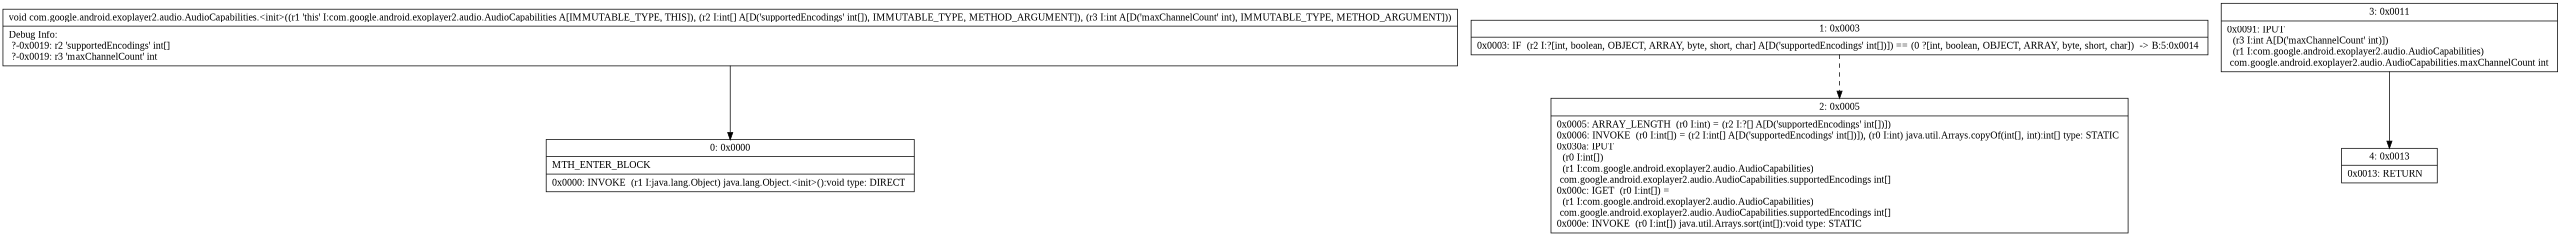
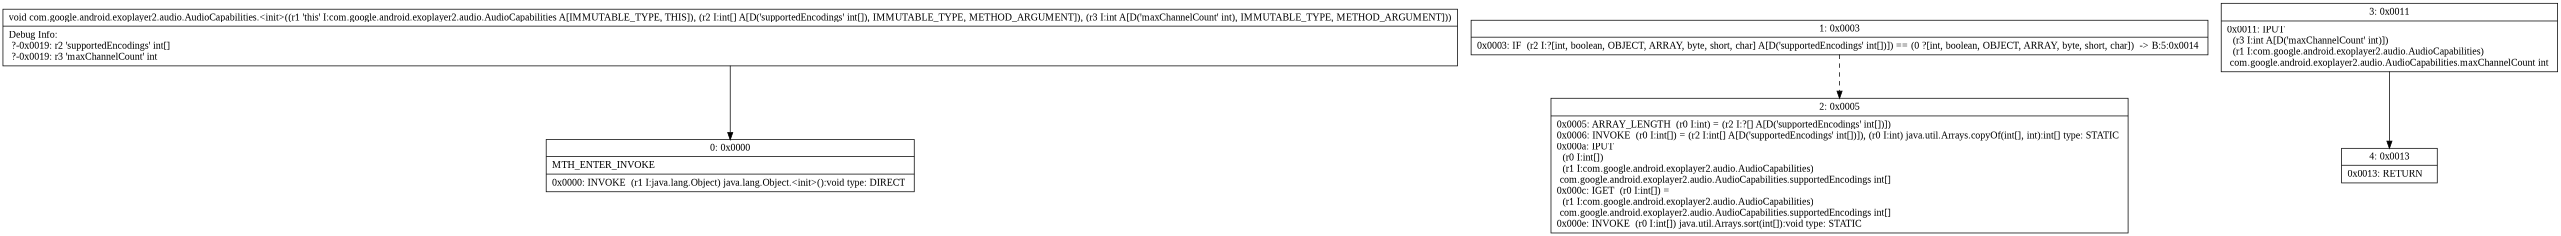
node "3: 0x0011": text "0x0091: IPUT" -> "0x0011: IPUT"
node "2: 0x0005": text "0x030a: IPUT" -> "0x000a: IPUT"
node "0: 0x0000": text "MTH_ENTER_BLOCK" -> "MTH_ENTER_INVOKE"
